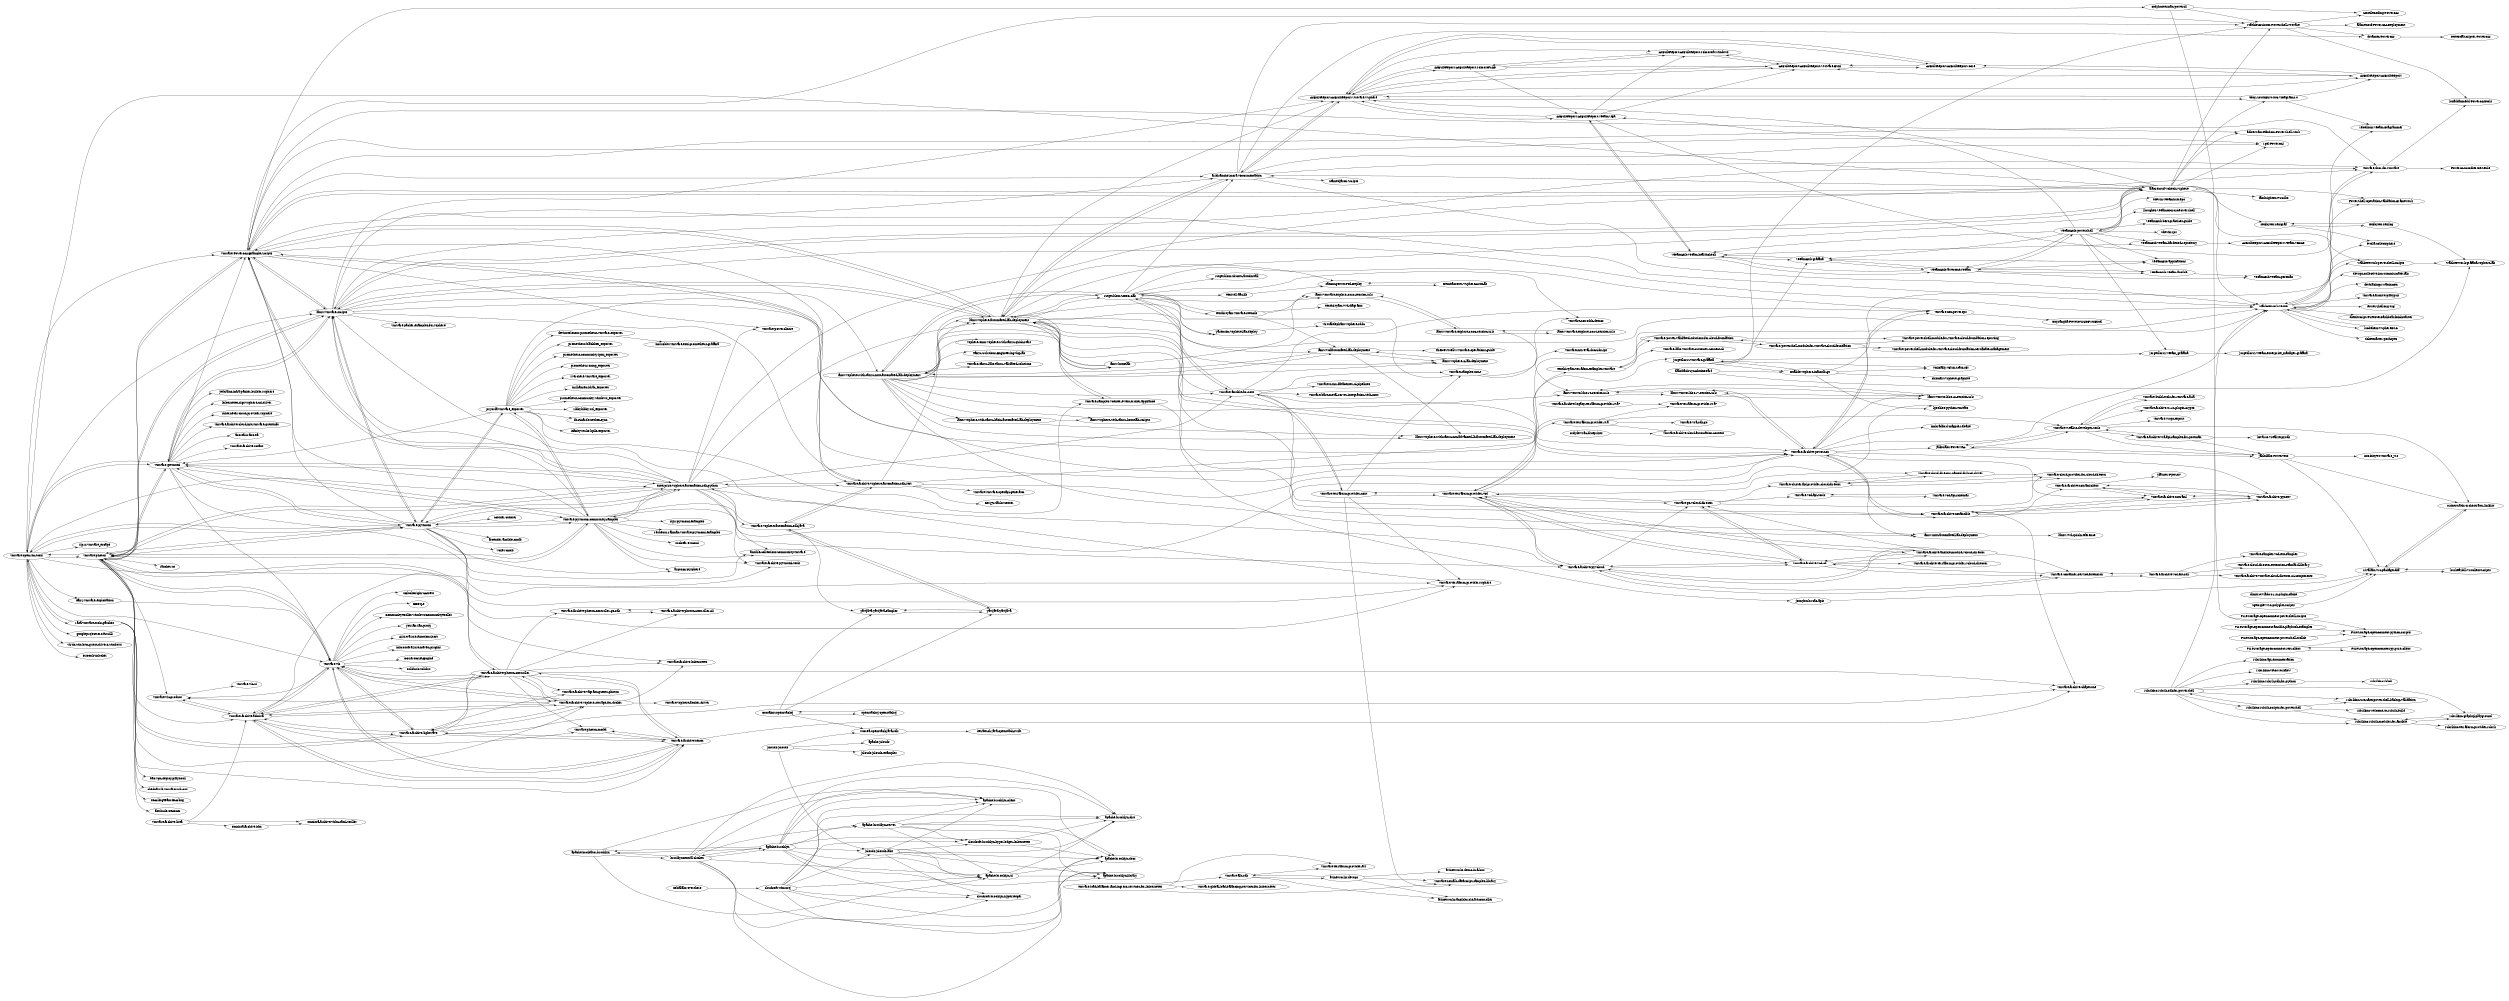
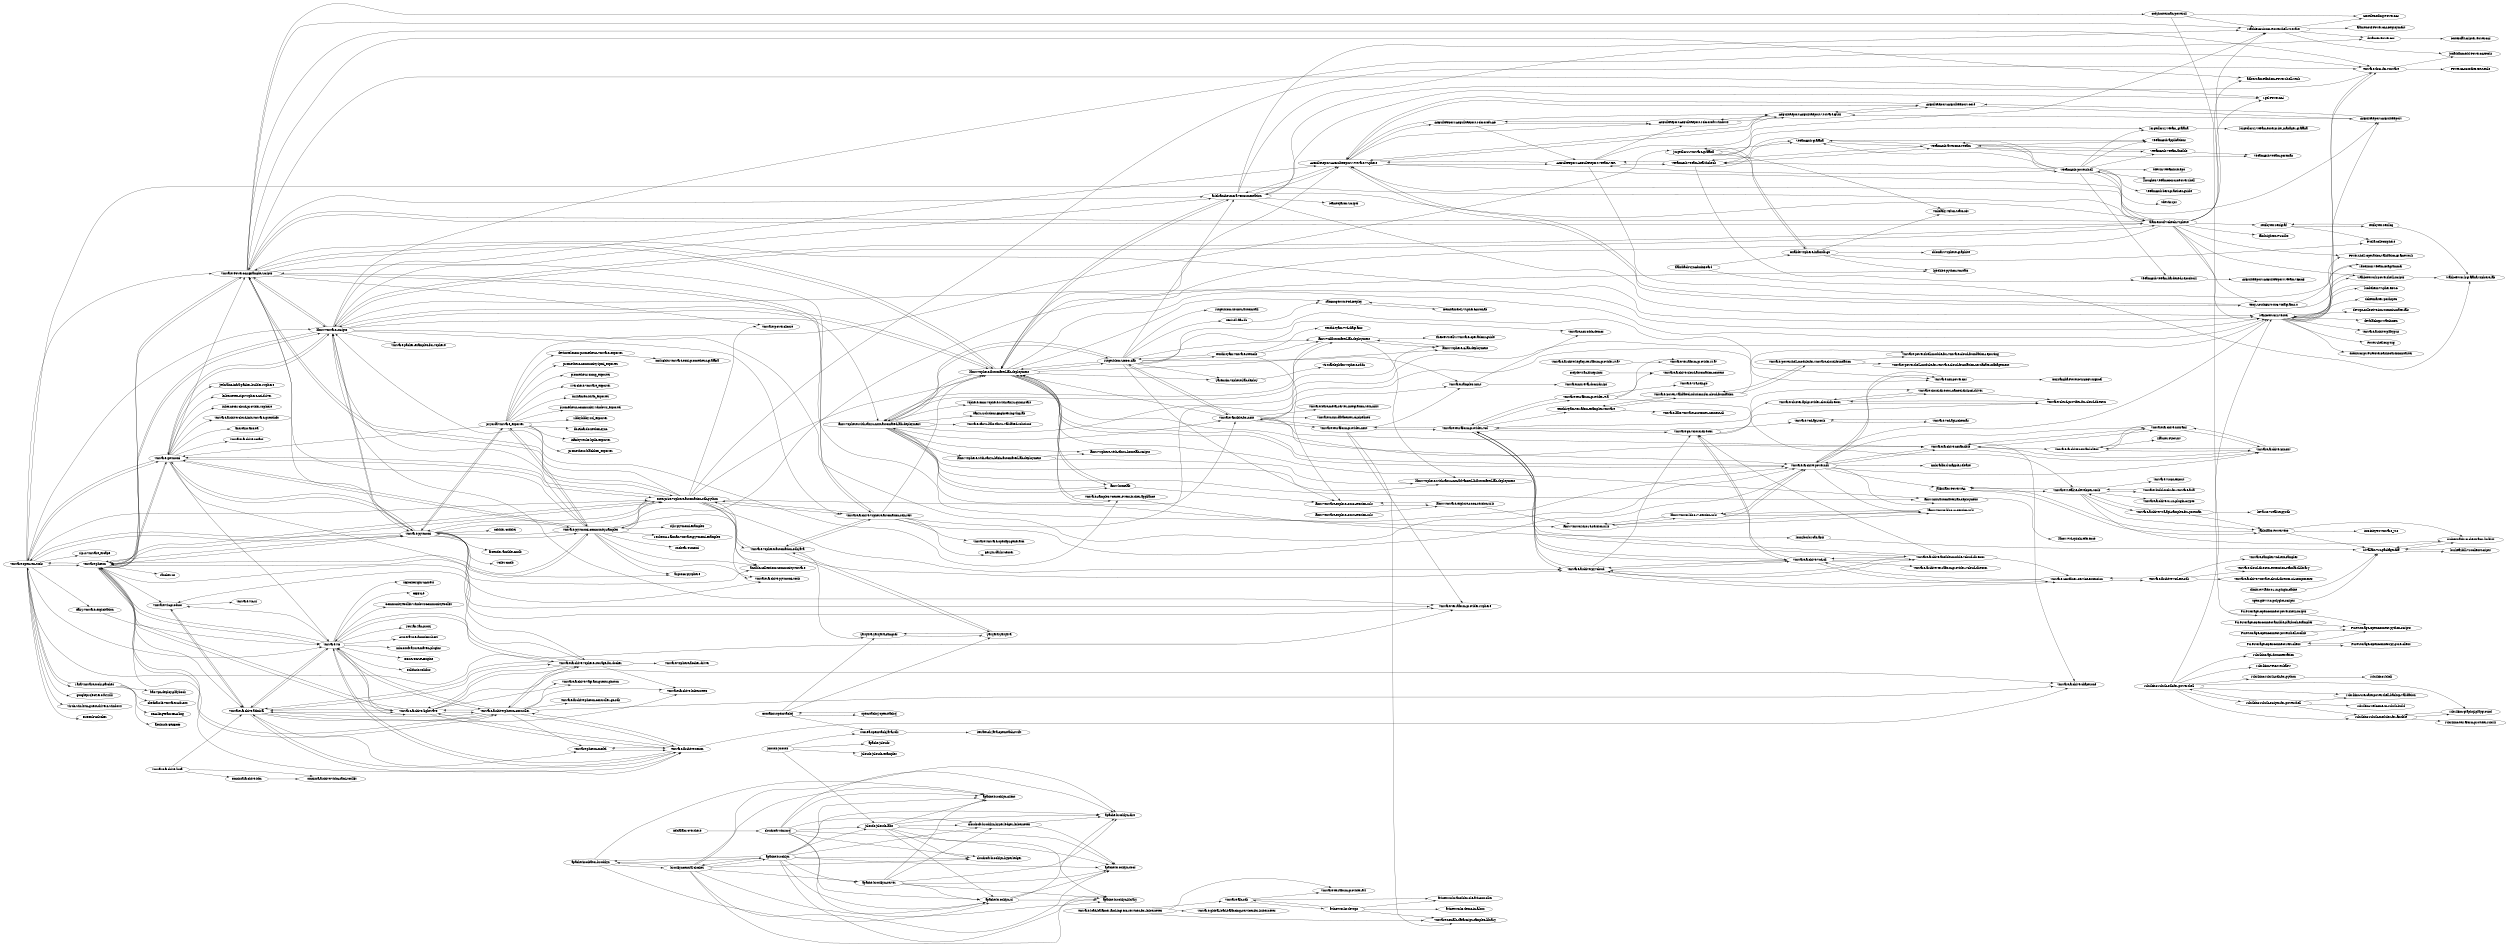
edge "lamw/vmware-explore-2023-session-urls" -> "lamw/vmware-explore-2024-session-urls": removed
node "vmware-archive/photon-controller-cli": removed
